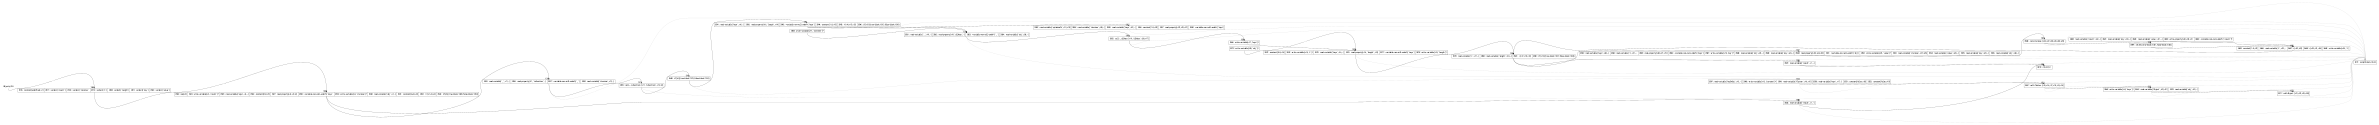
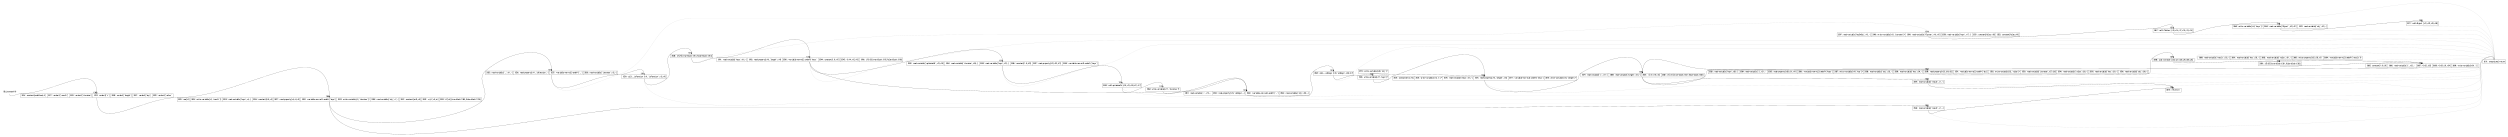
node "3559: call-optimizeCb [v18,v19,v20,v21,v17]": added
node "BB_entry110": label "BB_entry110" -> "BB_iteratee110"
